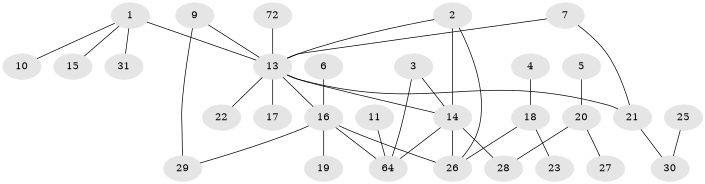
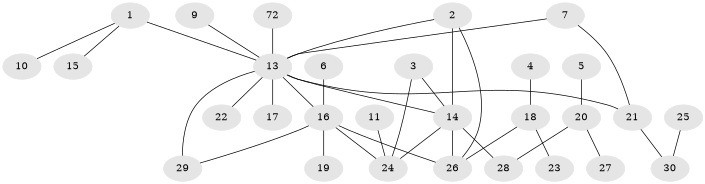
node "31": removed
edge "9" -- "29": now "13" -- "29"
node "64": label "64" -> "24"
